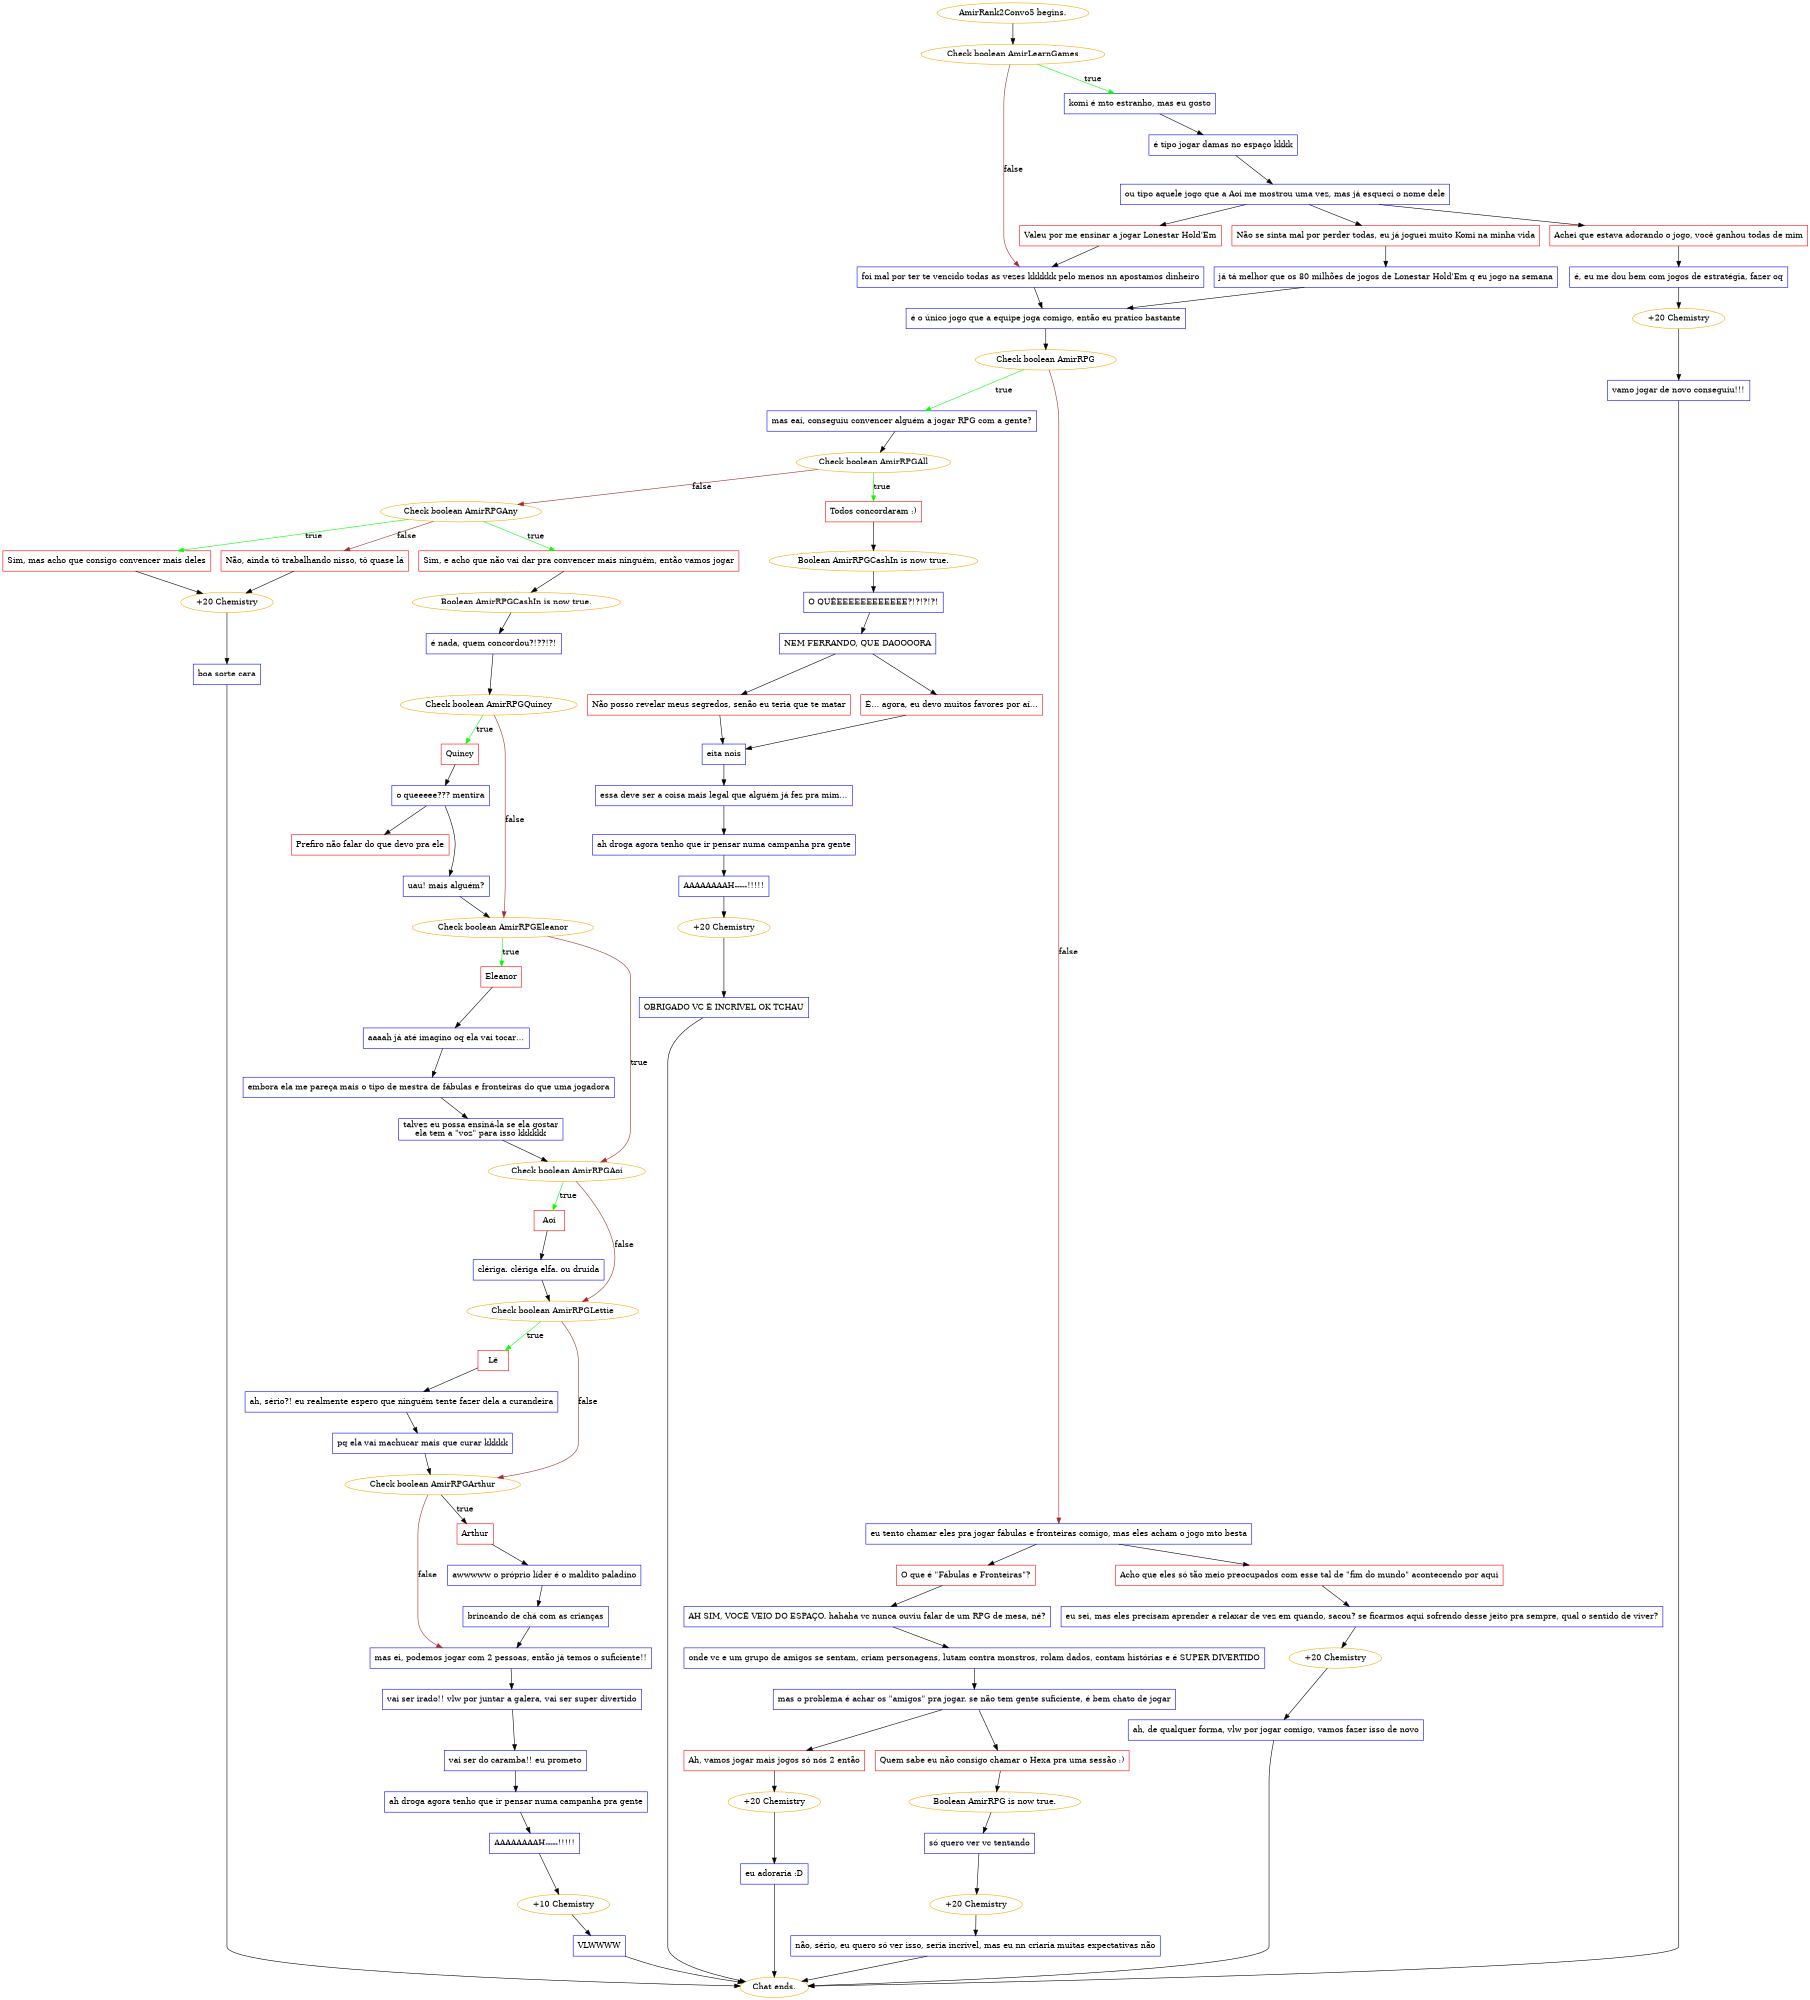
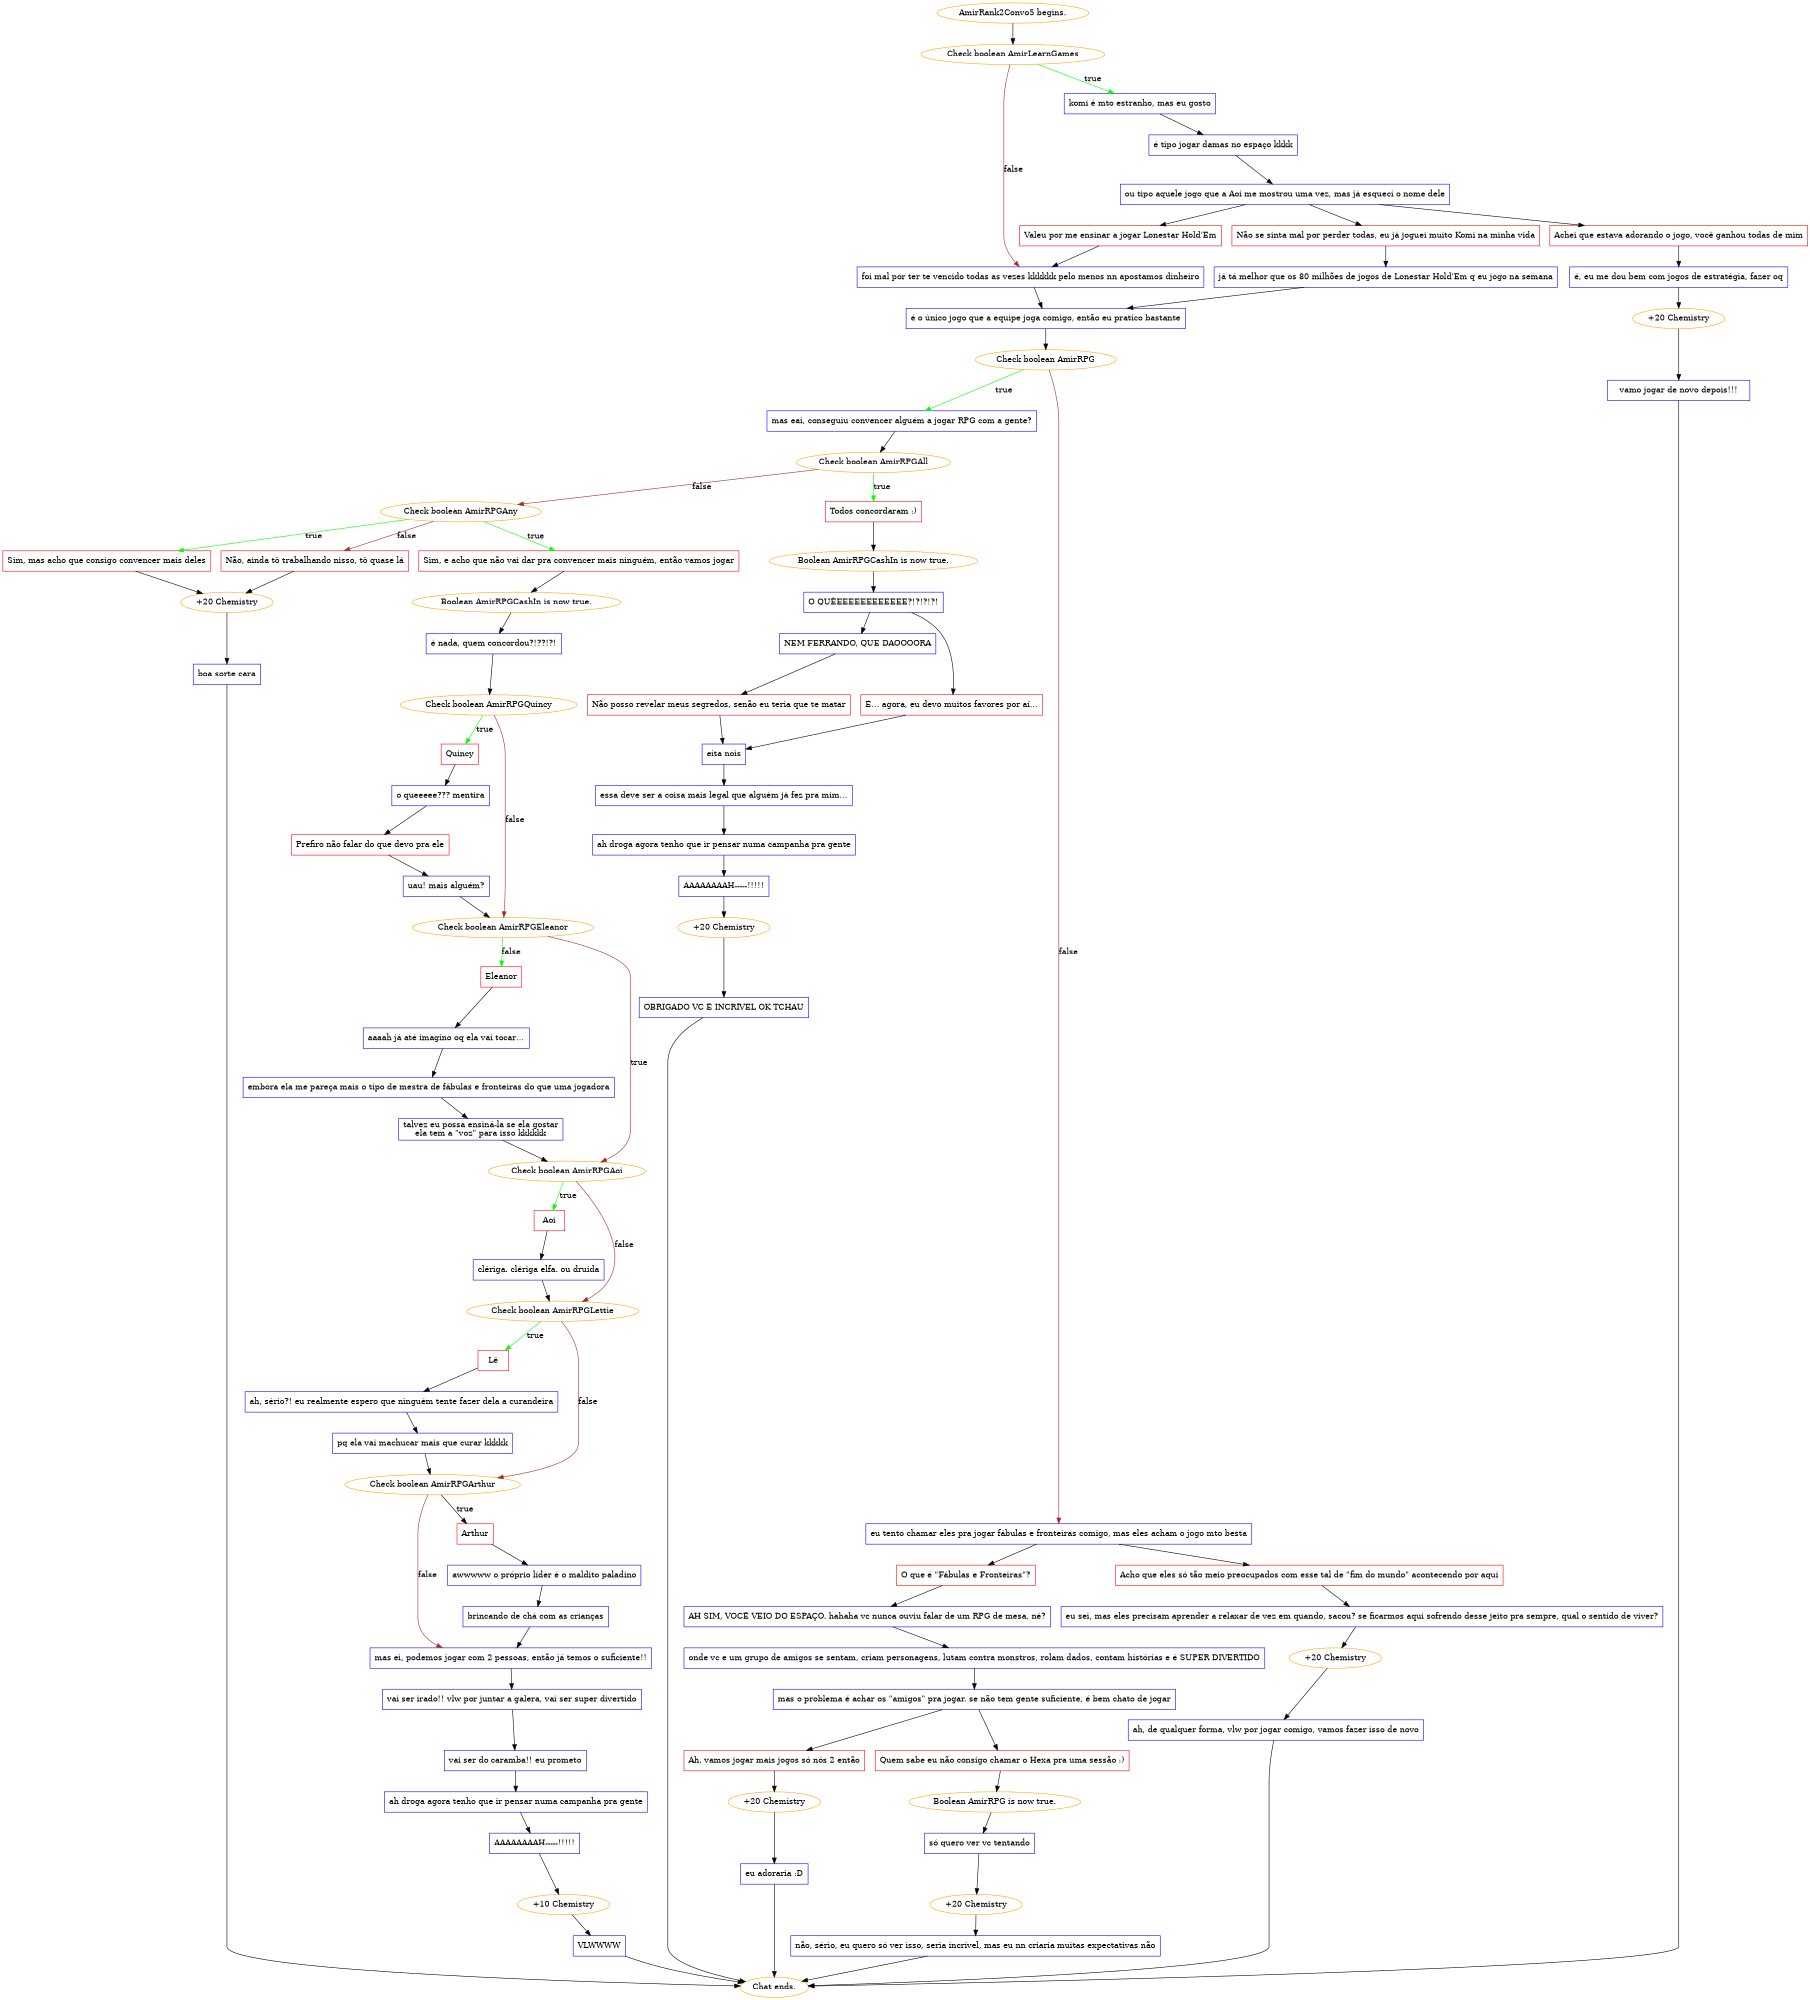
node "vamo jogar de novo conseguiu!!!": label "vamo jogar de novo conseguiu!!!" -> "vamo jogar de novo depois!!!"
edge "NEM FERRANDO, QUE DAOOOORA" -> "É… agora, eu devo muitos favores por aí…": now "O QUÊEEEEEEEEEEEE?!?!?!?!" -> "É… agora, eu devo muitos favores por aí…"
edge "o queeeee??? mentira" -> "uau! mais alguém?": now "Prefiro não falar do que devo pra ele" -> "uau! mais alguém?"
edge "Check boolean AmirRPGEleanor" -> "Eleanor": label "true" -> "false"
